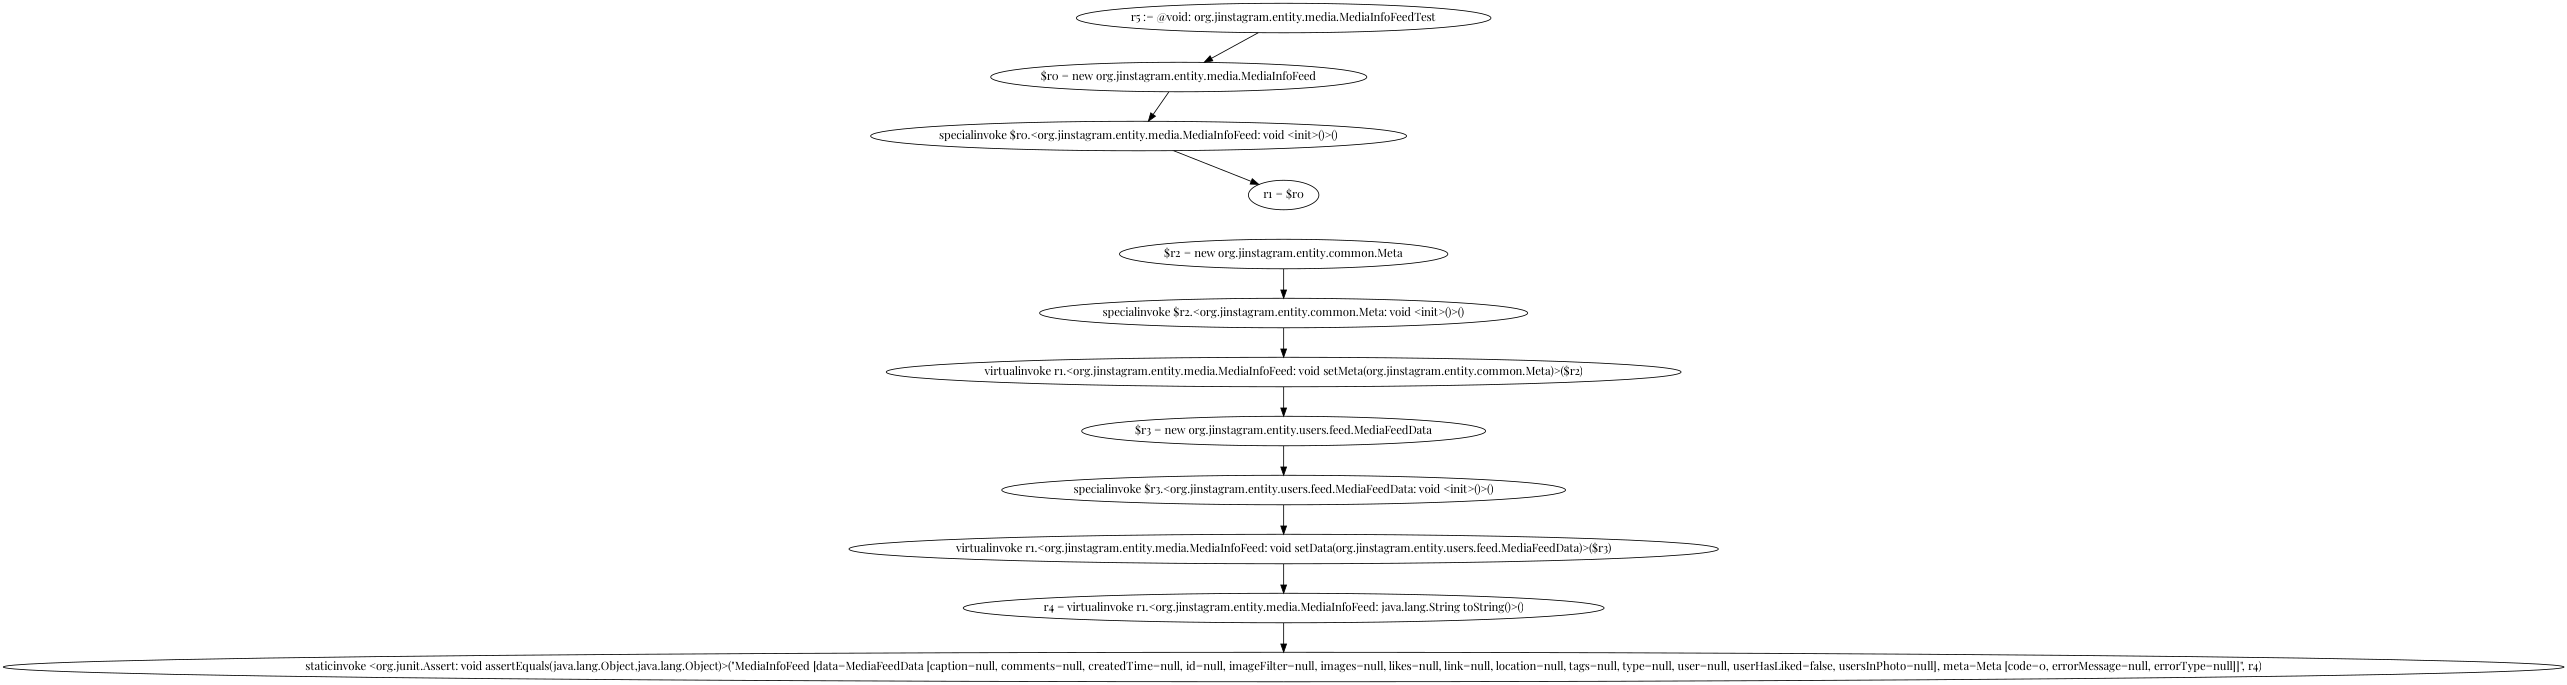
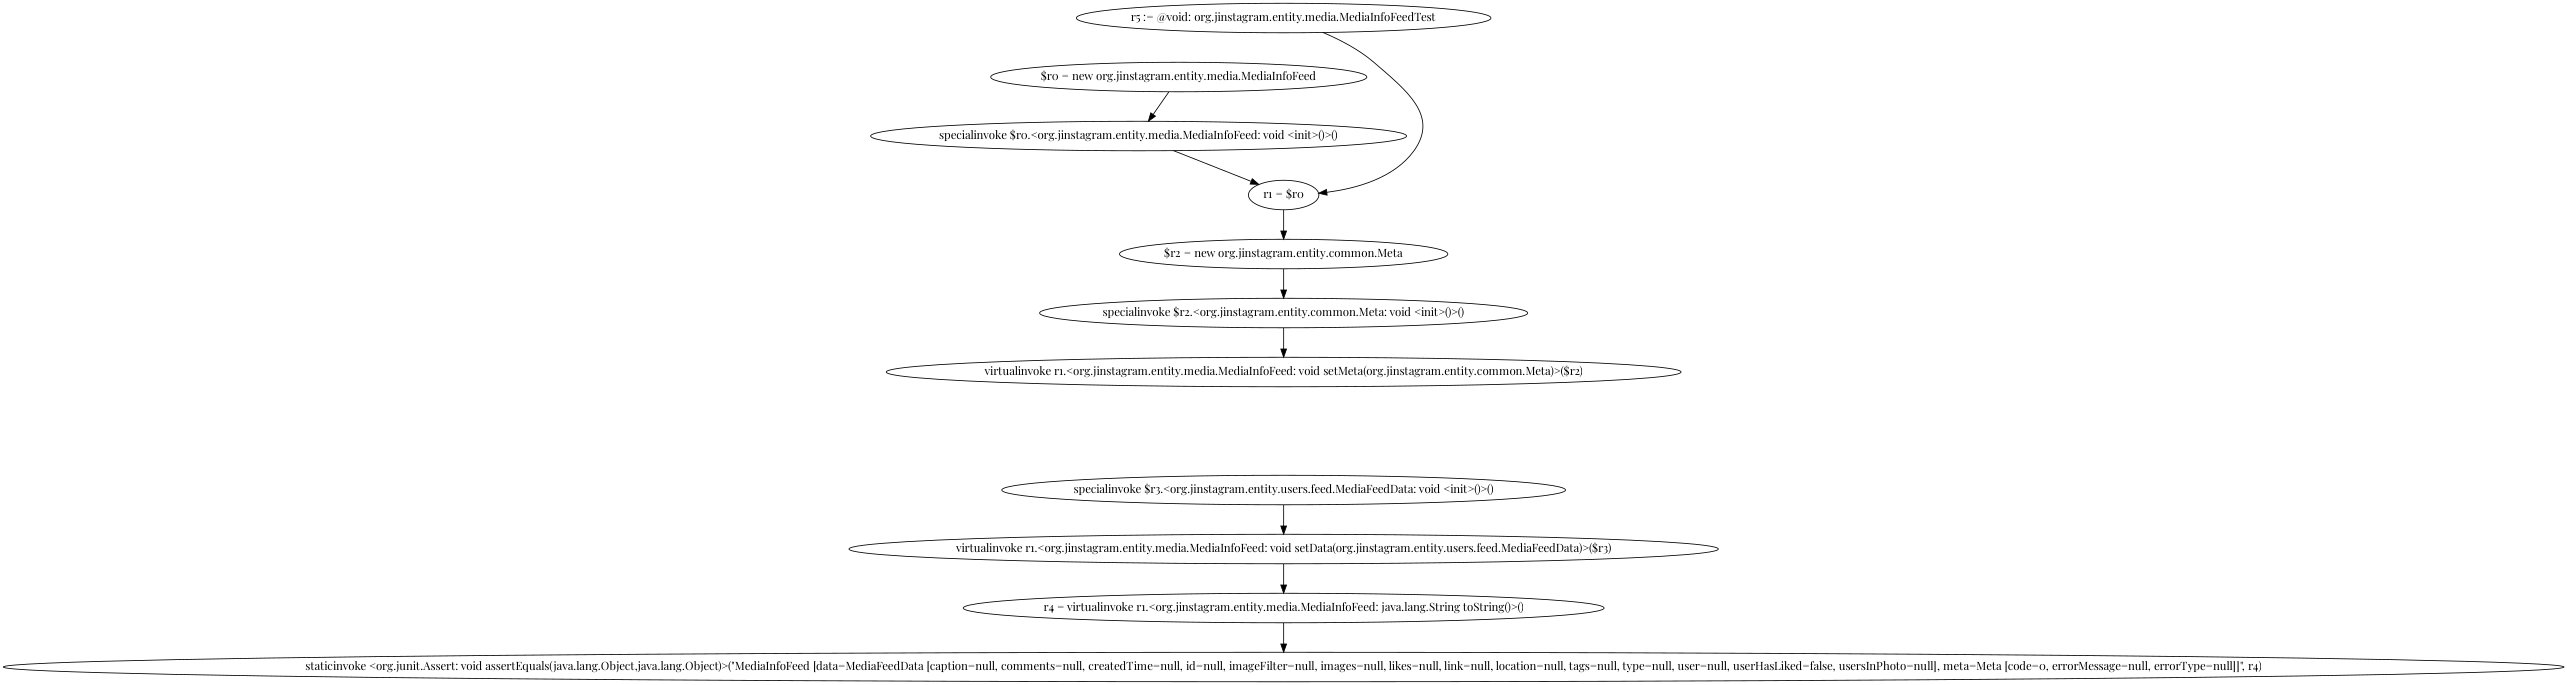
edge "r5 := @void: org.jinstagram.entity.media.MediaInfoFeedTest" -> "$r0 = new org.jinstagram.entity.media.MediaInfoFeed": now "r5 := @void: org.jinstagram.entity.media.MediaInfoFeedTest" -> "r1 = $r0"
edge "r1 = $r0" -> "$r2 = new org.jinstagram.entity.common.Meta": added
node "$r3 = new org.jinstagram.entity.users.feed.MediaFeedData": removed
